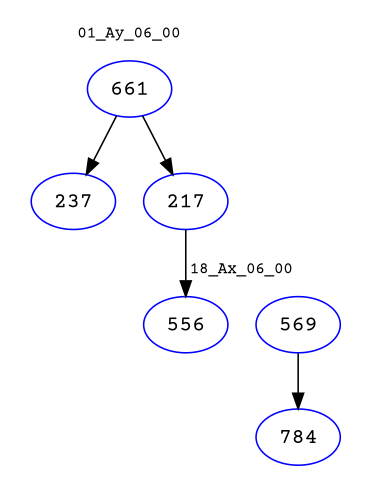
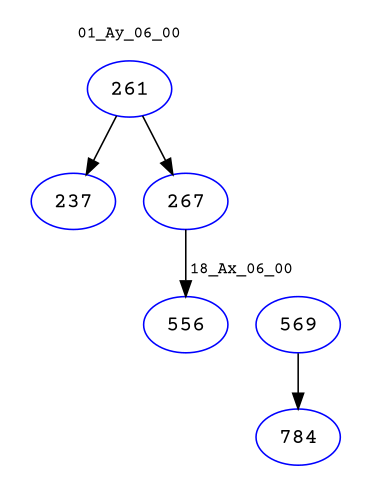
node "661": label "661" -> "261"
node "217": label "217" -> "267"
